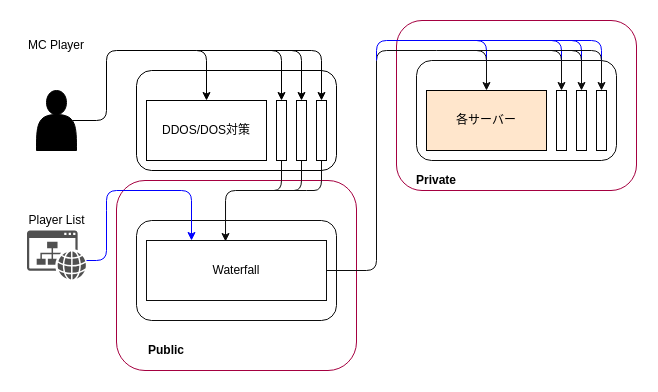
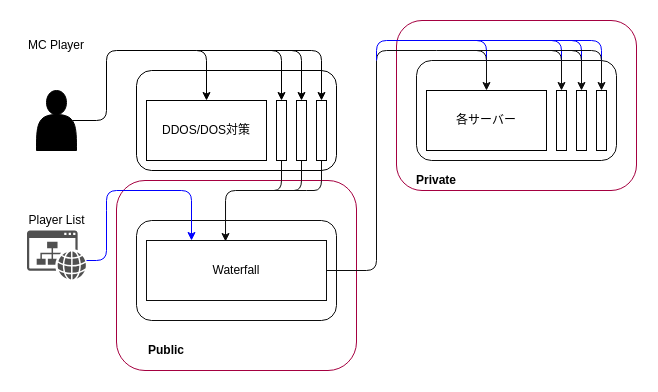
node "各サーバー": fillcolor #ffe6cc -> #ffffff
